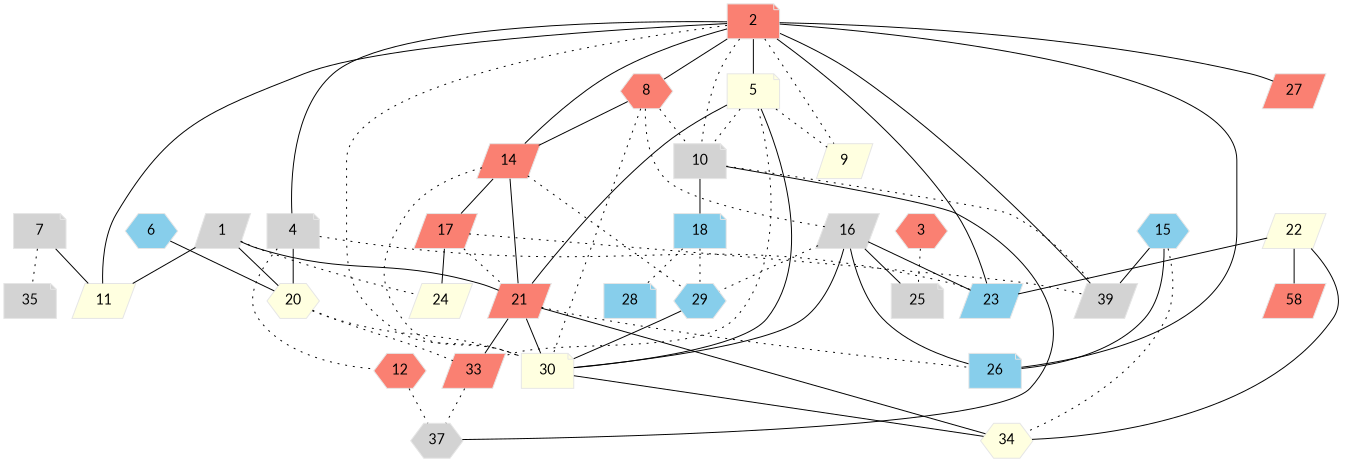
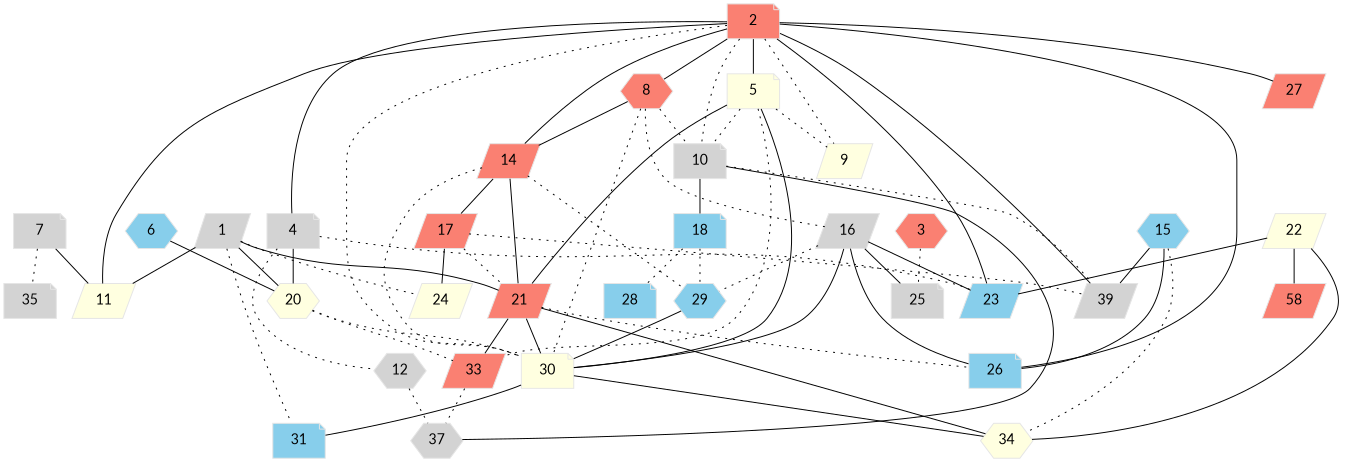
node "12": fillcolor salmon -> lightgrey
node "31": added
